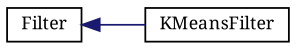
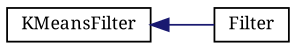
edge "KMeansFilter" -> "Filter": reversed
